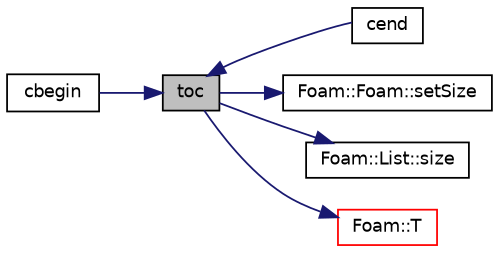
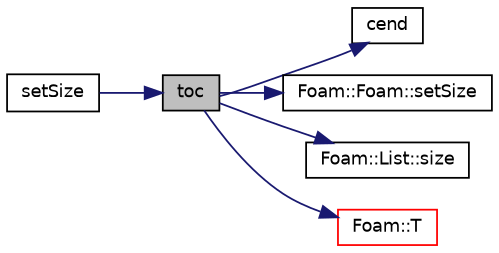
edge "cend" -> "toc": reversed
node "cbegin": label "cbegin" -> "setSize"
